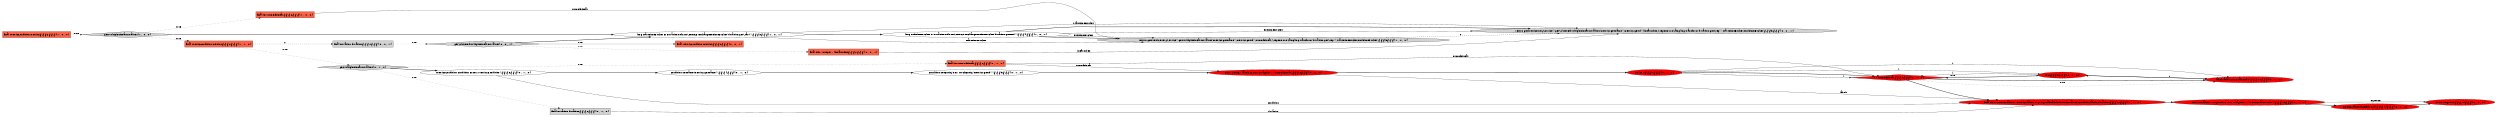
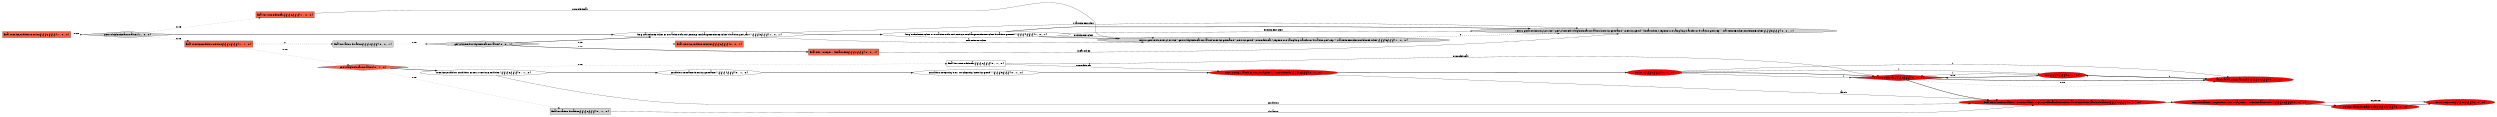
edge "getSubsetOfMultipleLinearIntValues['0', '0', '1']" -> "final MetricCondition metrics@@@2@@@['0', '0', '1']": style solid -> dotted
edge "getSubsetOfMultipleLinearIntValues['0', '0', '1']" -> "final List<Integer> linearIndex@@@2@@@['0', '0', '1']": style dotted -> bold
node "final int numOfLinear@@@2@@@['0', '1', '0']": fillcolor tomato -> white
node "getMultipleLinearIntValues['0', '1', '0']": fillcolor lightgray -> tomato
